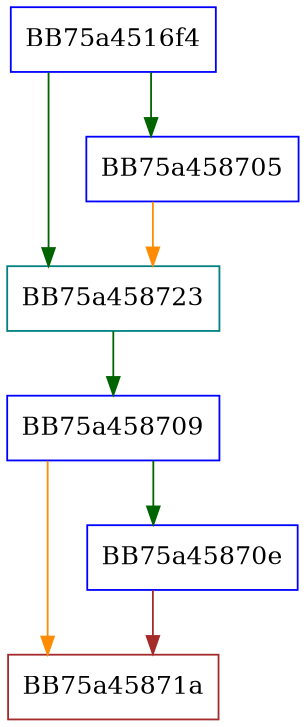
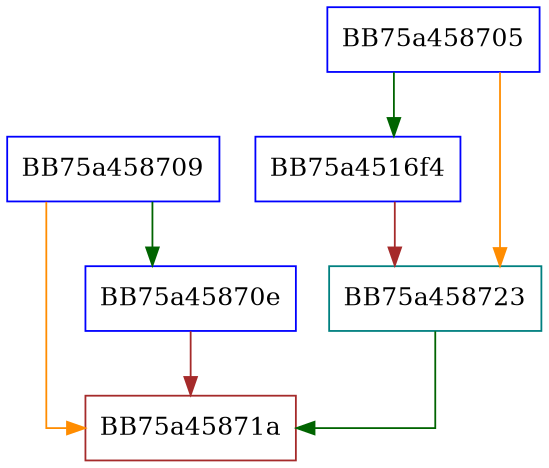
edge "BB75a4516f4" -> "BB75a458705": reversed
edge "BB75a4516f4" -> "BB75a458723": color darkgreen -> brown
edge "BB75a458723" -> "BB75a458709": now "BB75a458723" -> "BB75a45871a"
